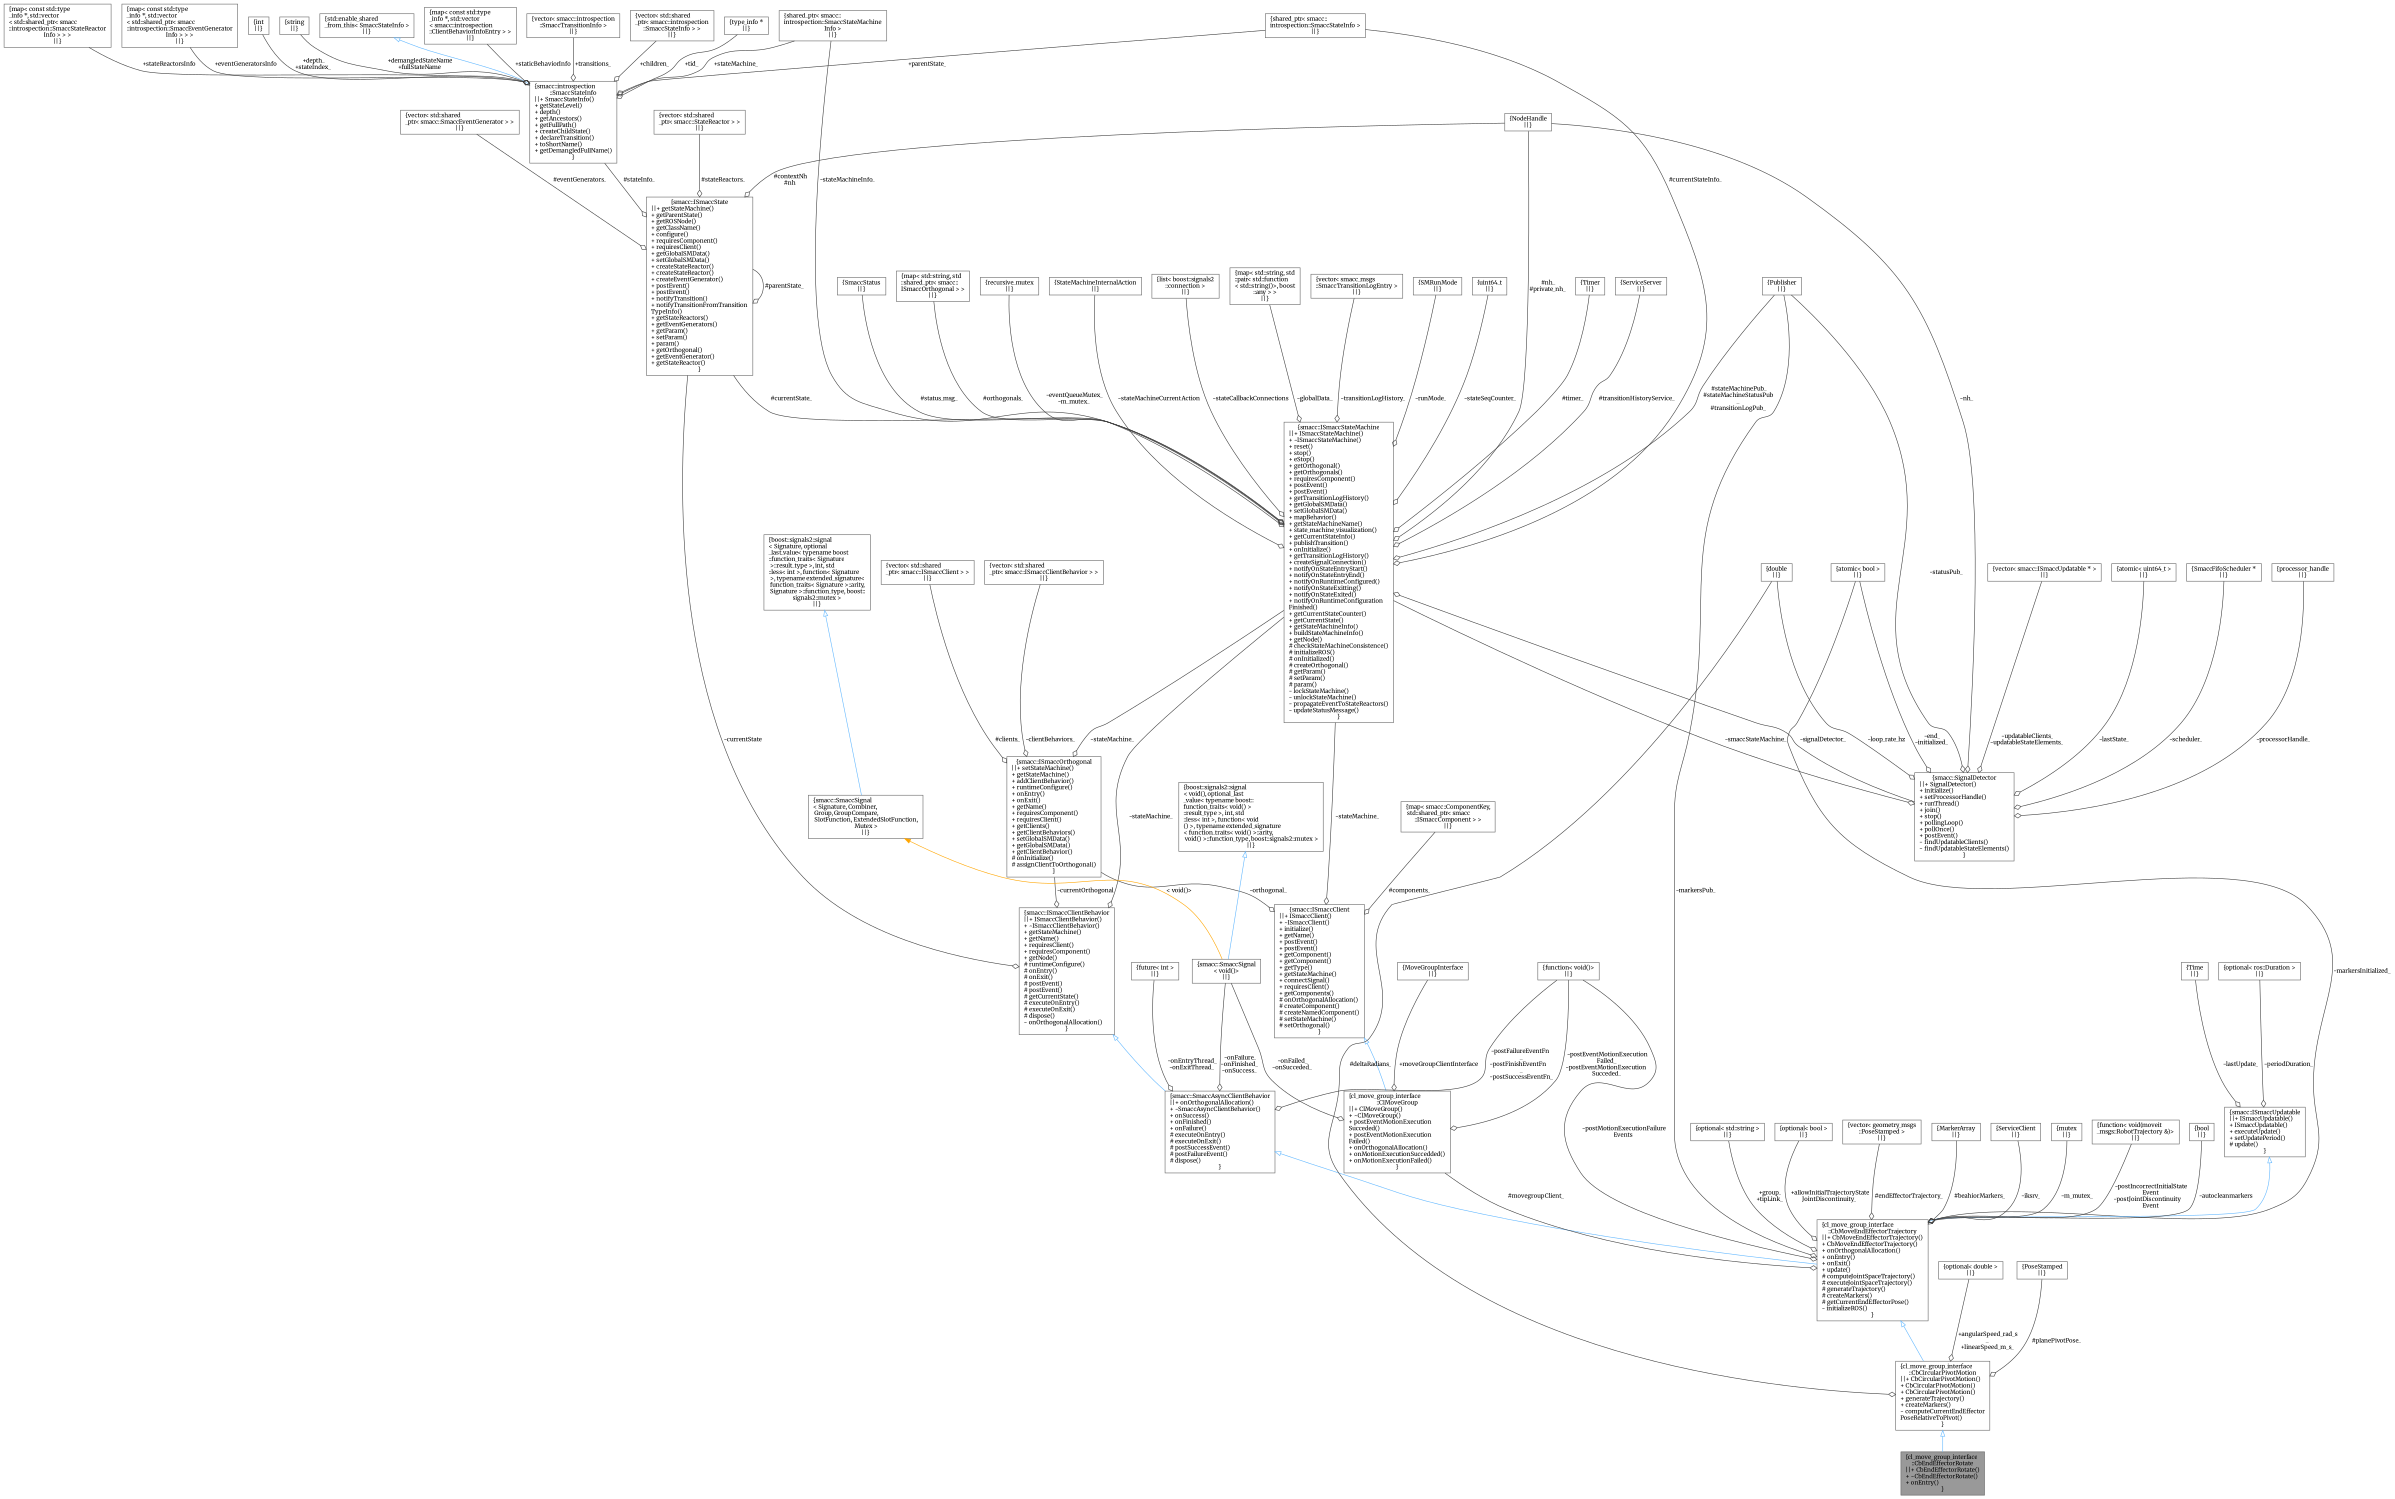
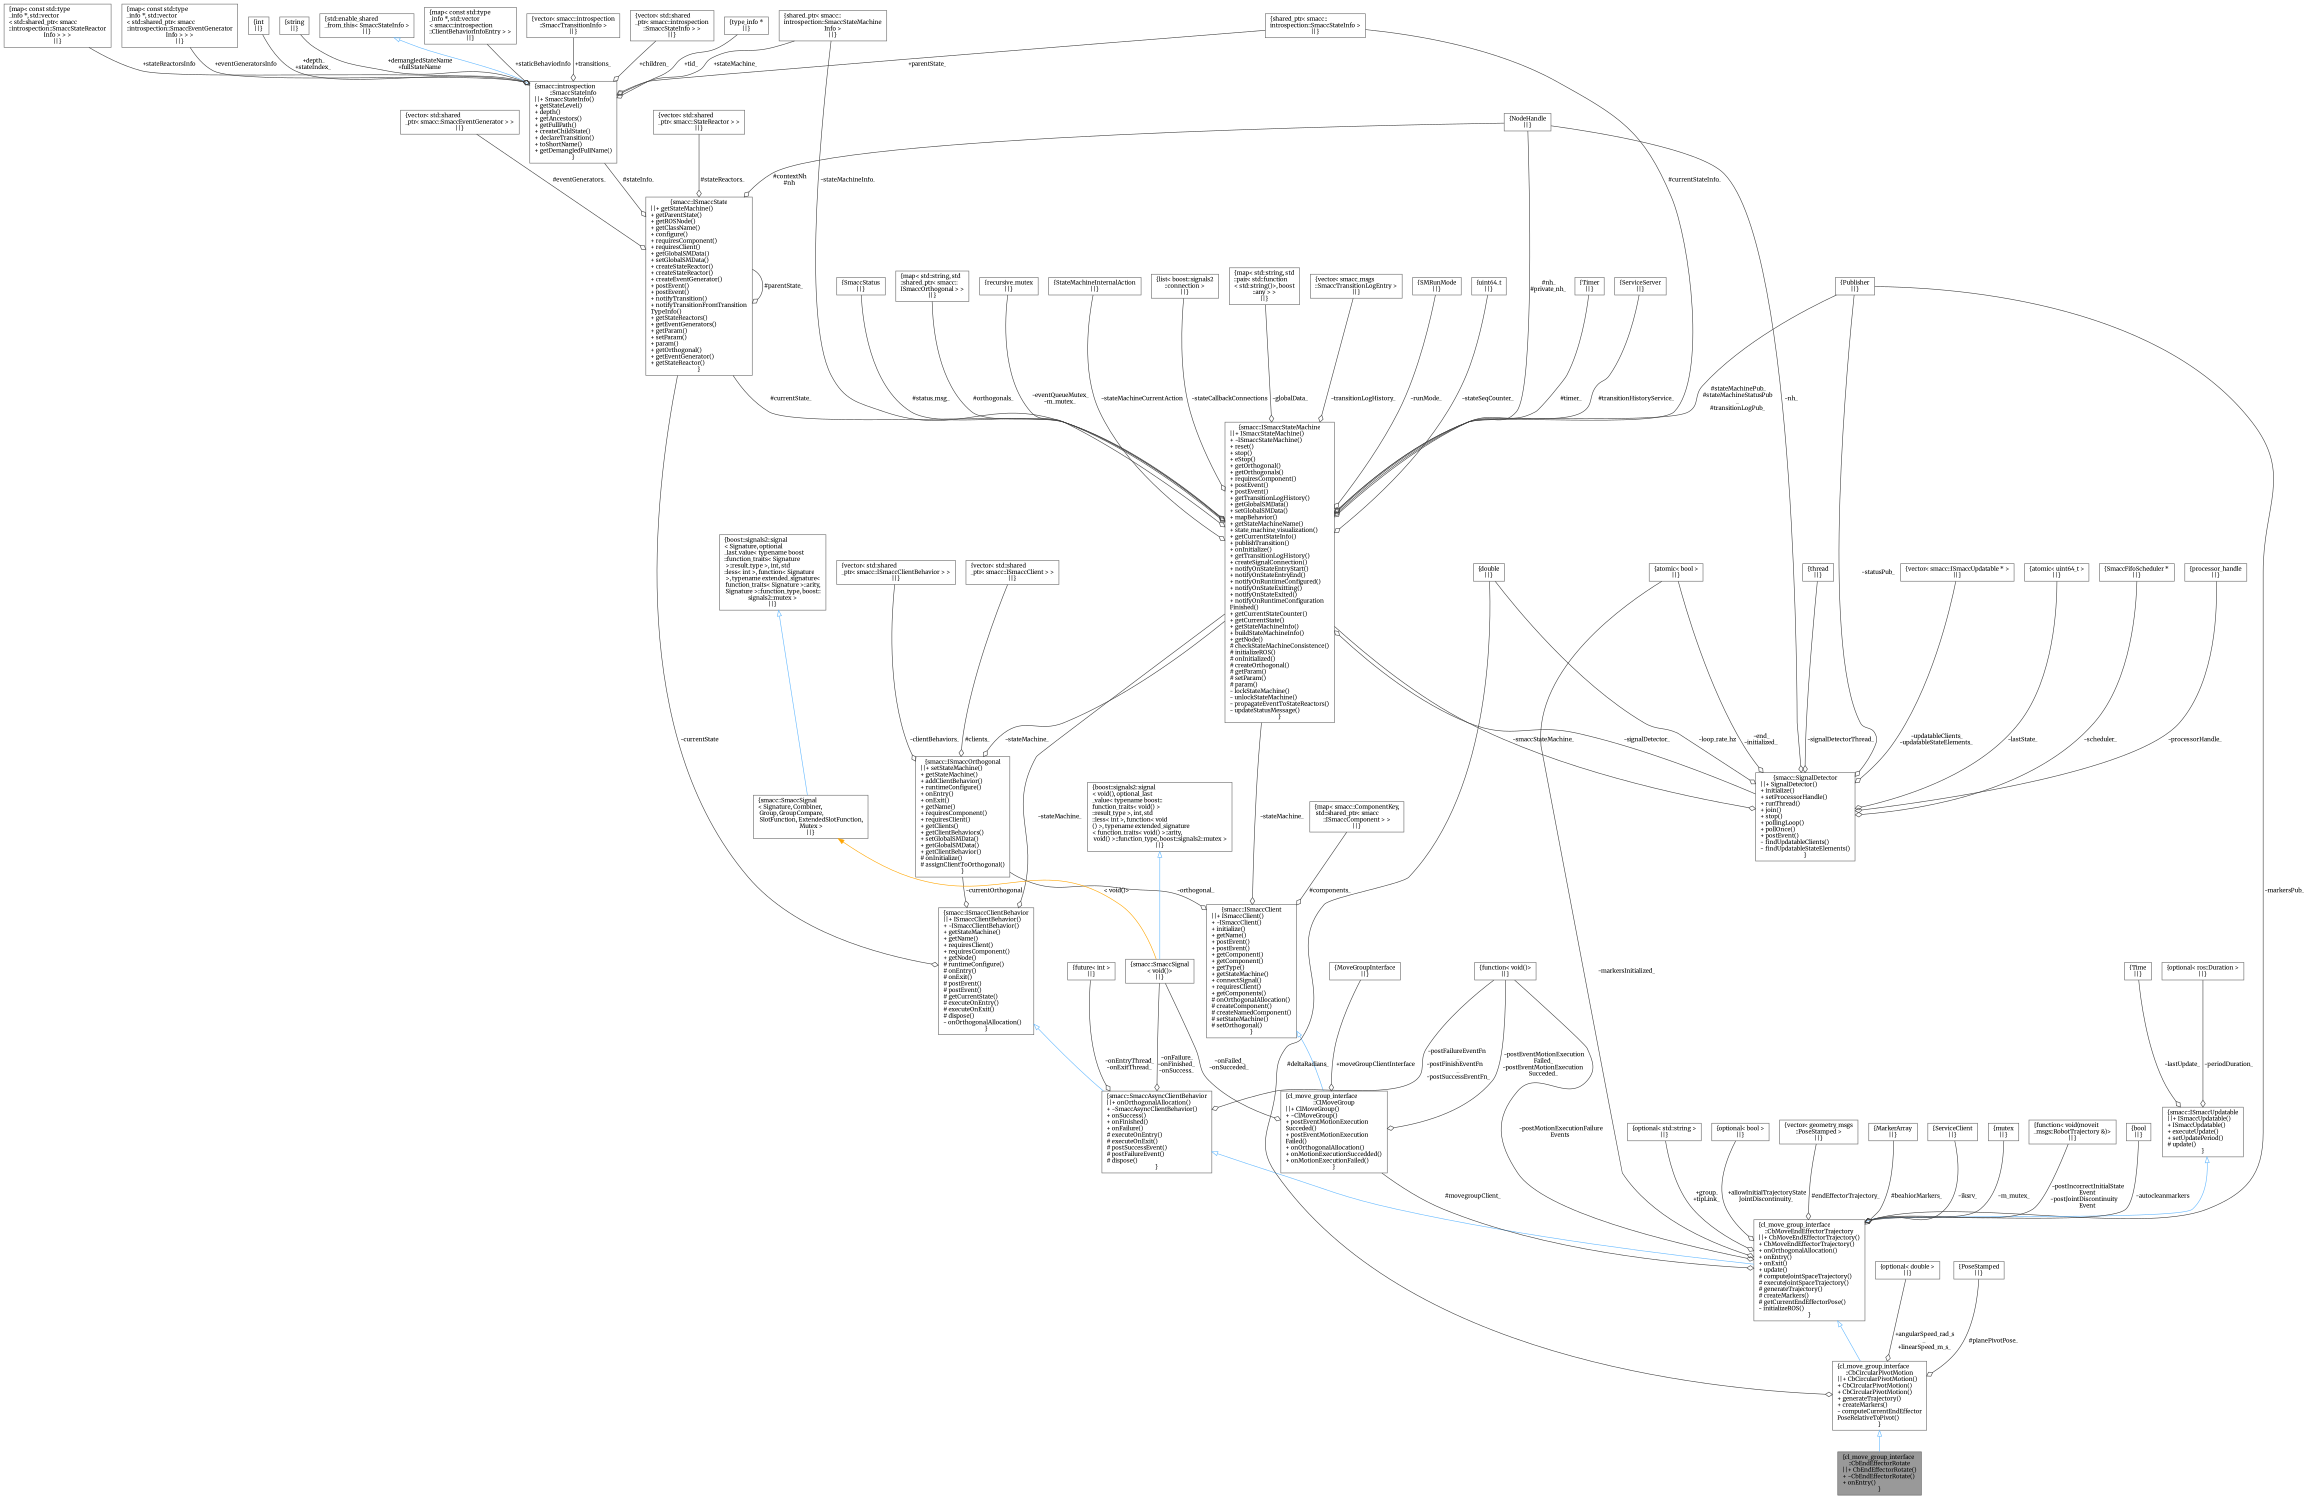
node "{thread ||}": added
